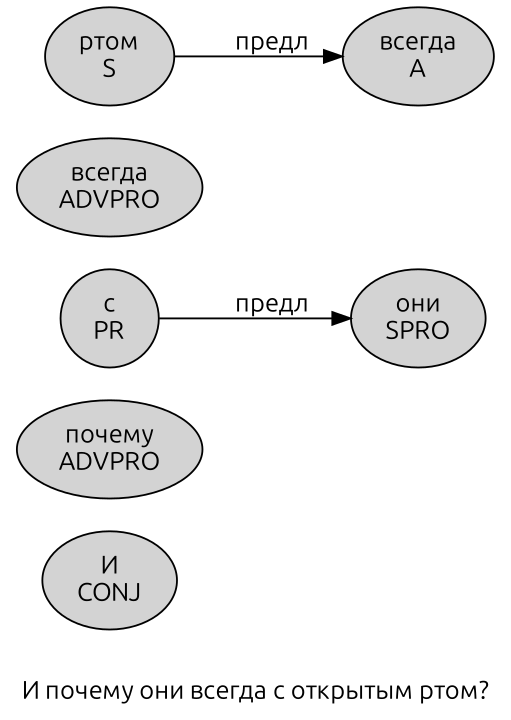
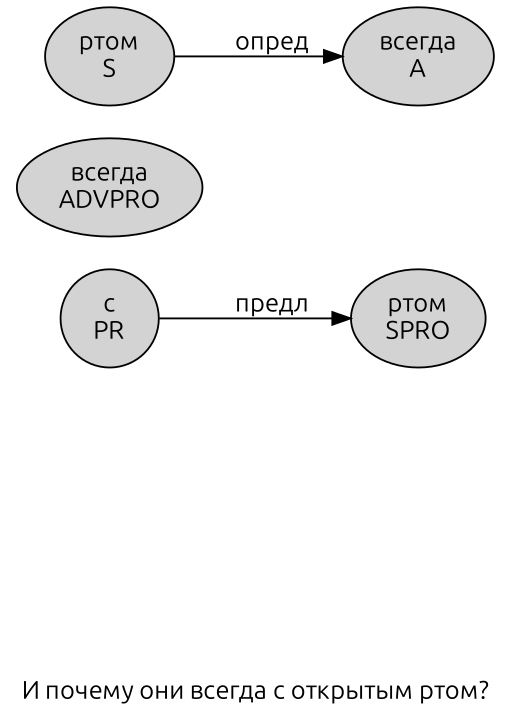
edge "ртом S" -> "всегда A": label "предл" -> "опред"
node "они SPRO": label "они SPRO" -> "ртом SPRO"
node "почему ADVPRO": removed
node "И CONJ": removed
